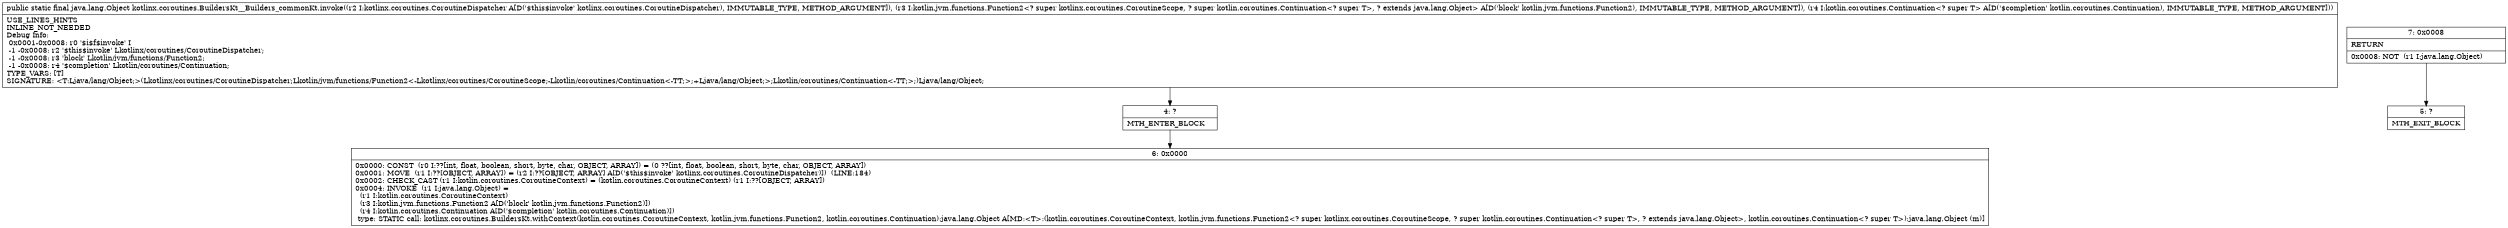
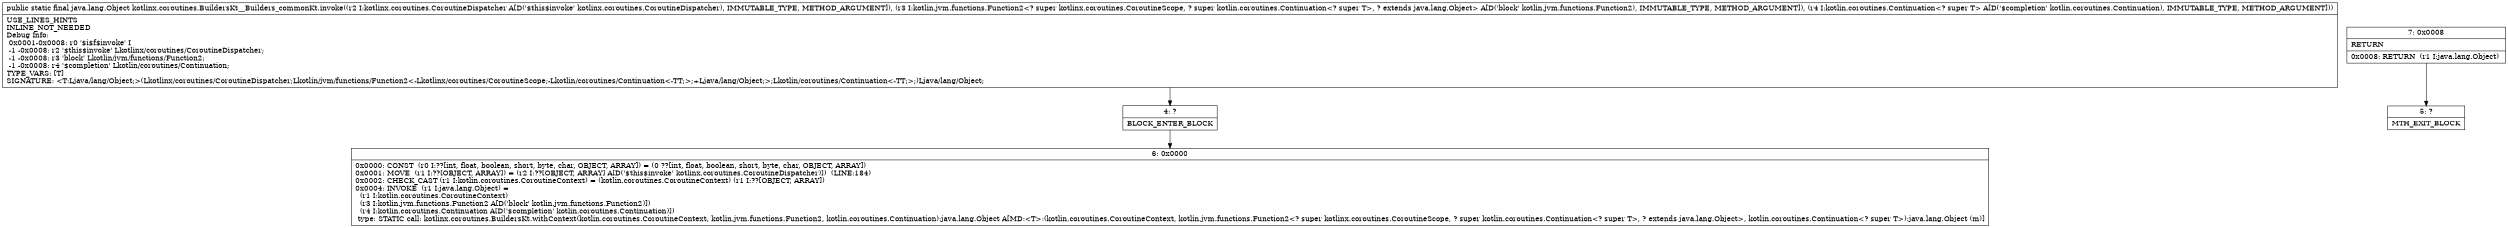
node "7: 0x0008": text "0x0008: NOT  (r1 I:java.lang.Object)" -> "0x0008: RETURN  (r1 I:java.lang.Object)"
node "4: ?": text "MTH_ENTER_BLOCK" -> "BLOCK_ENTER_BLOCK"
